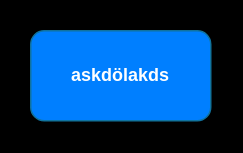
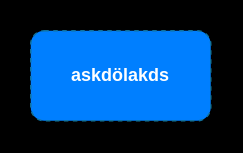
node "askdölakds": style solid -> dashed
